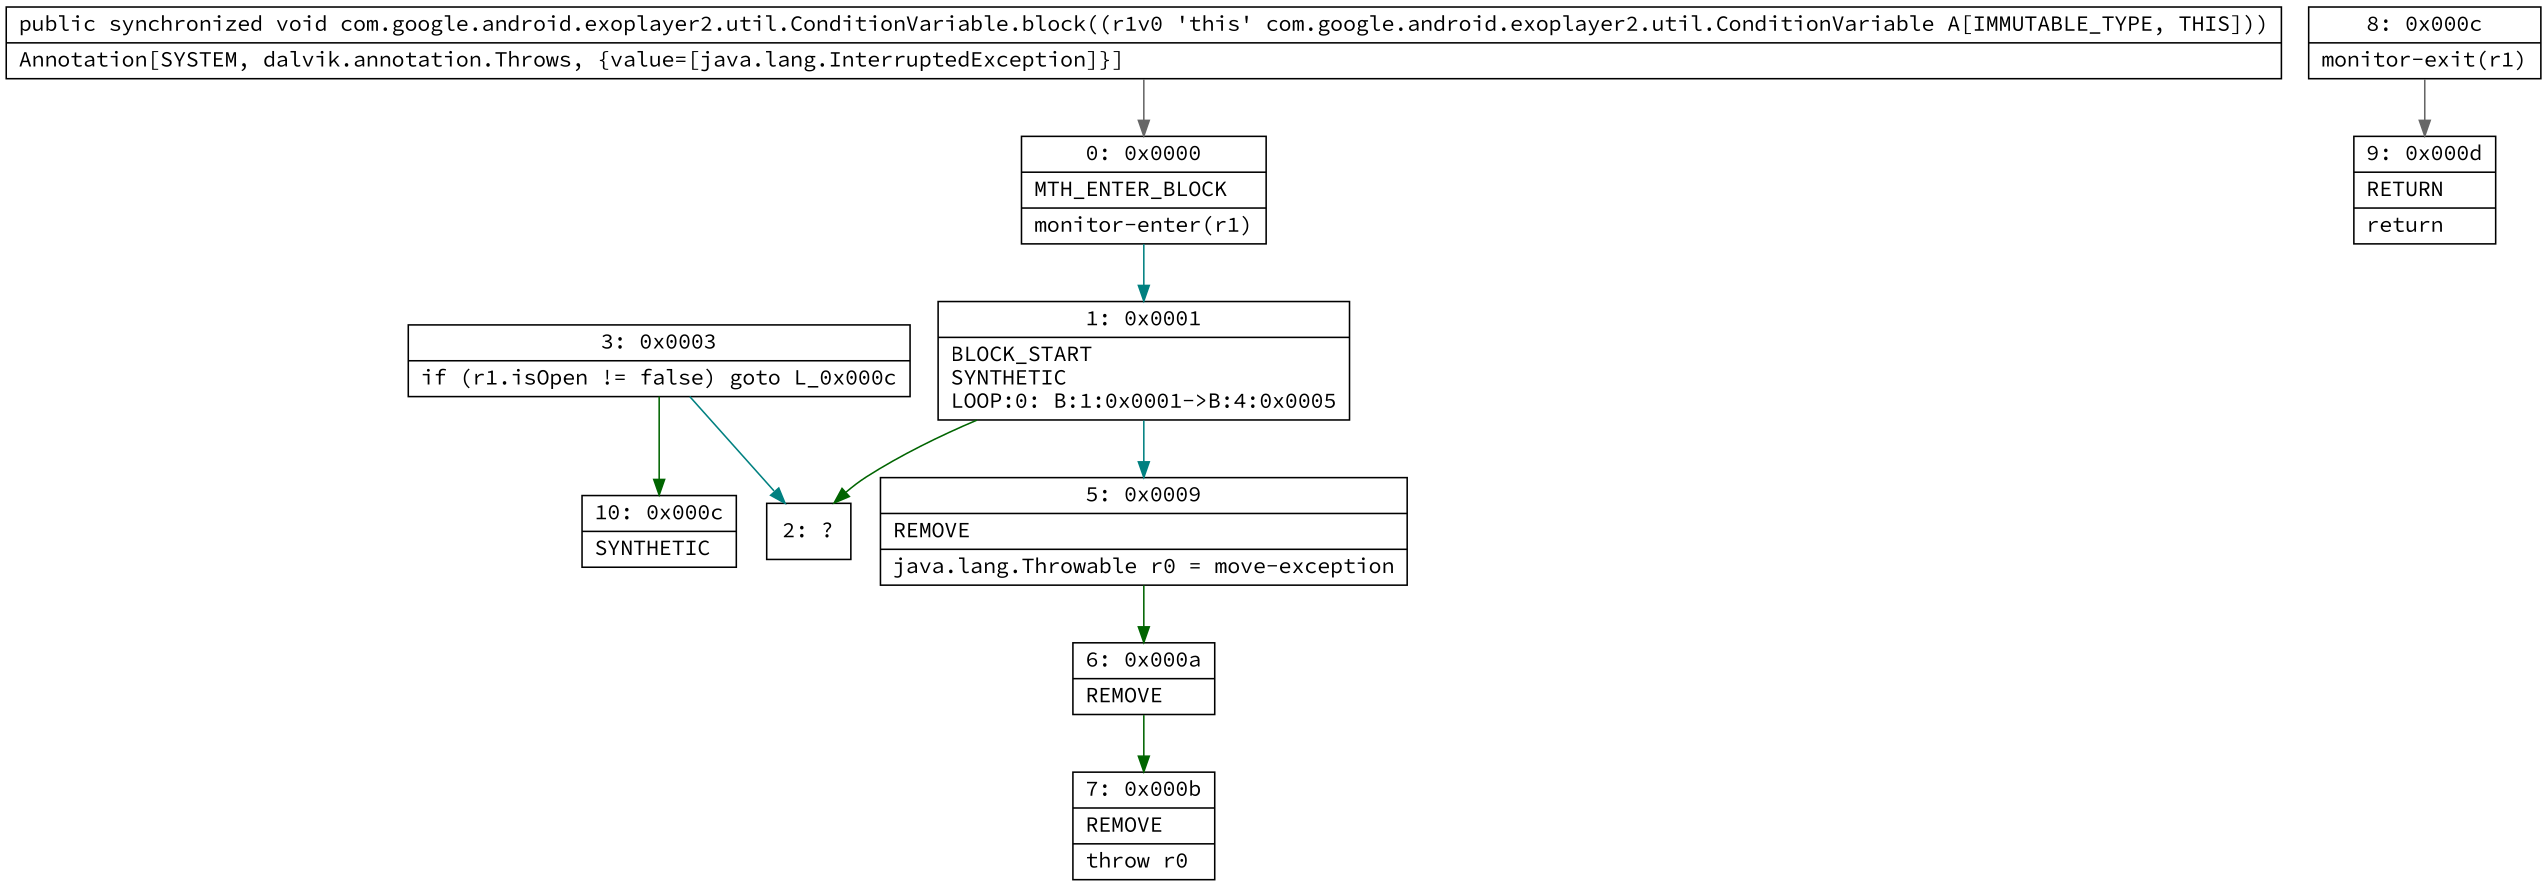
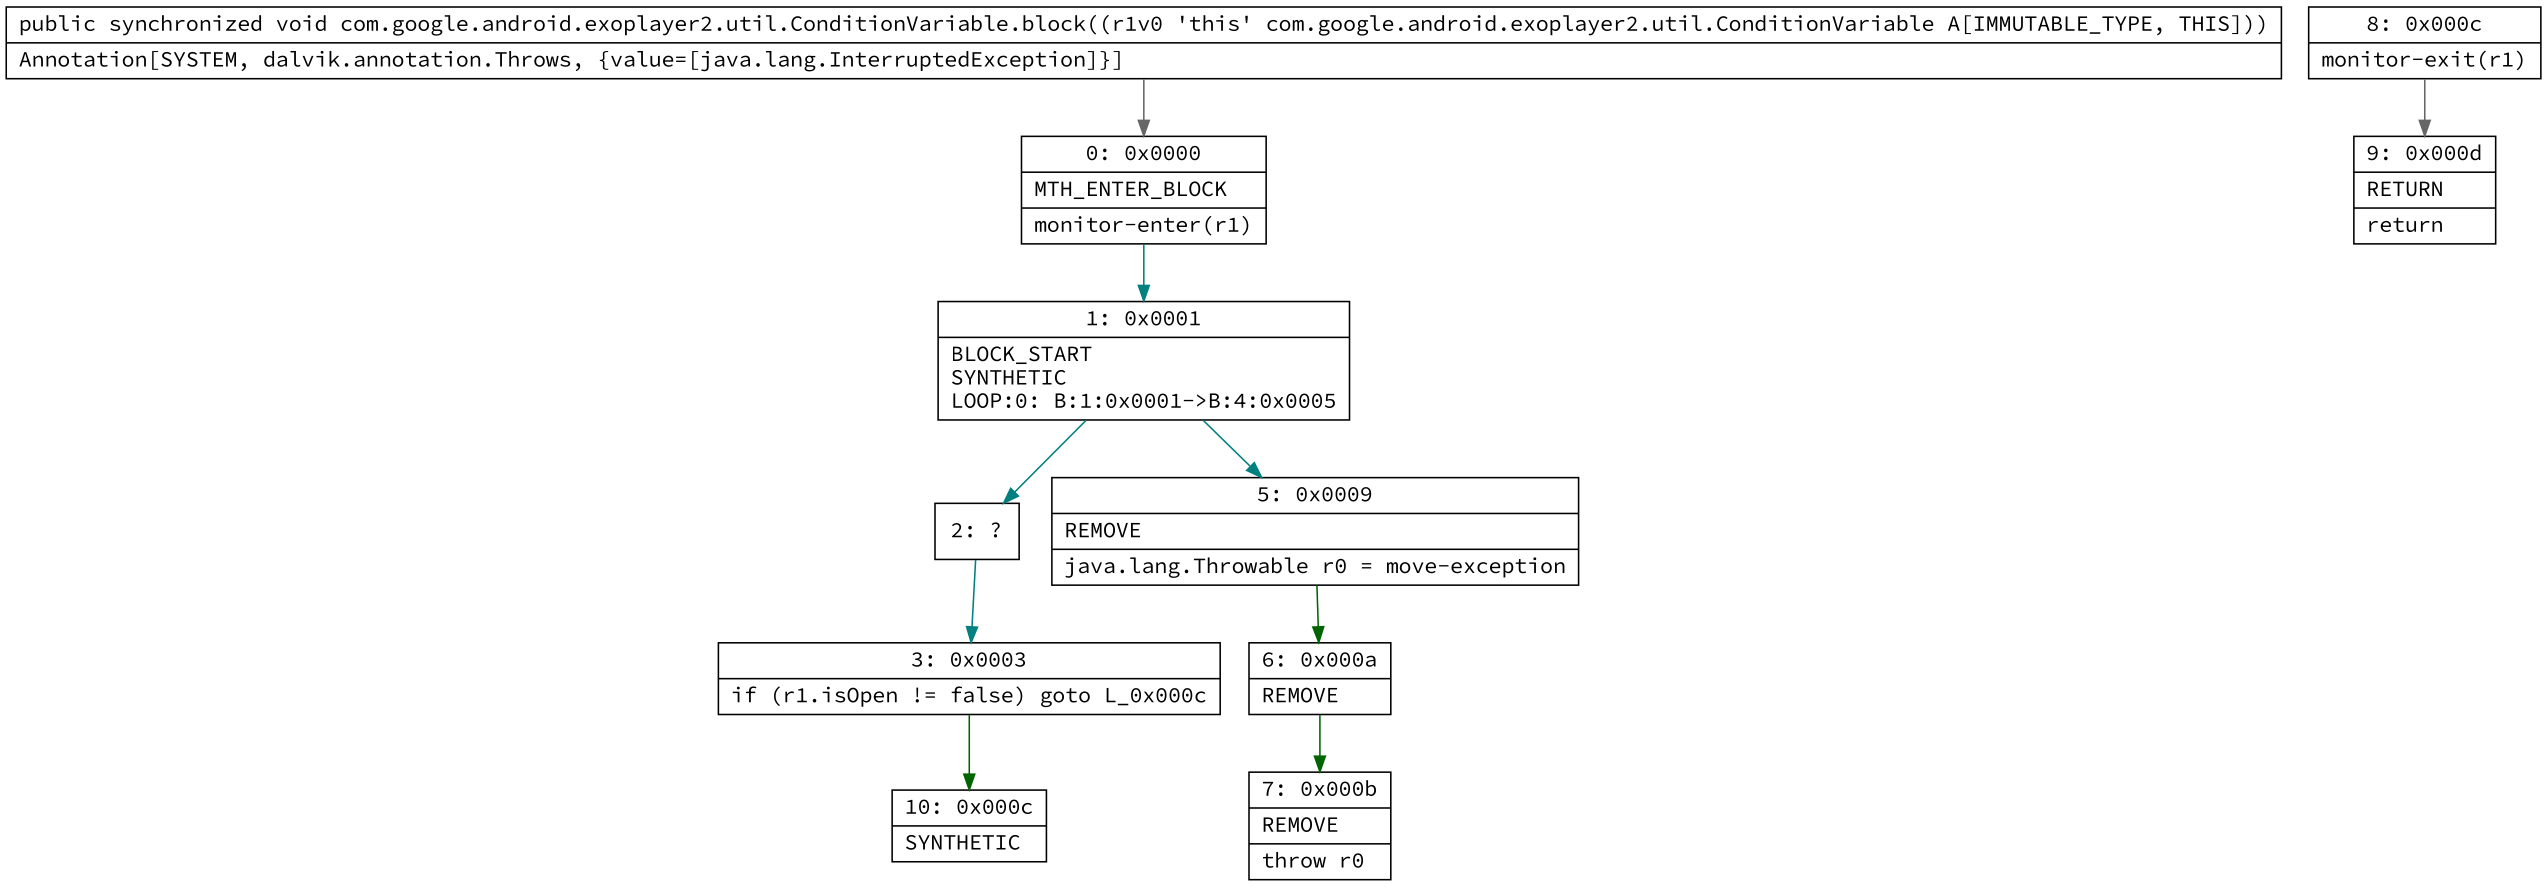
edge "3: 0x0003" -> "2: ?": reversed
edge "1: 0x0001" -> "2: ?": color darkgreen -> teal
